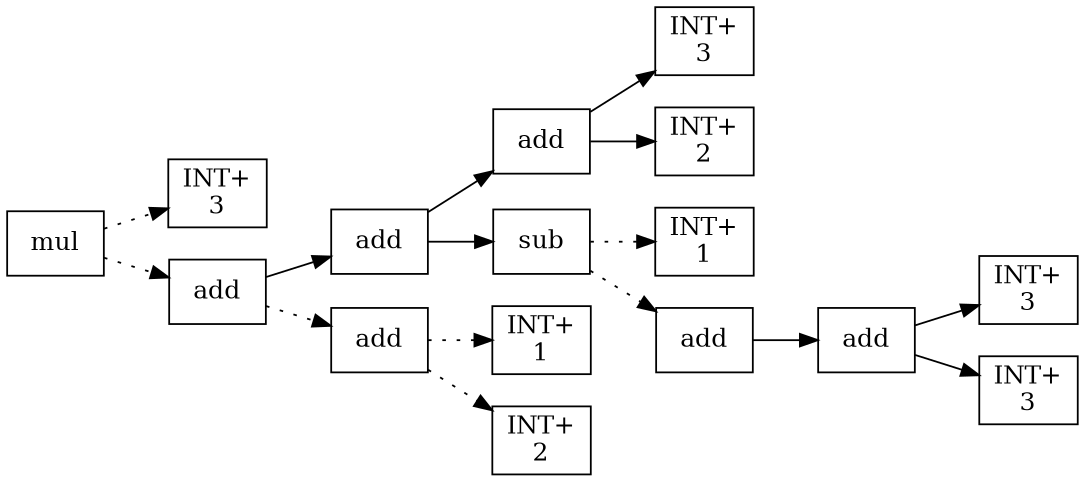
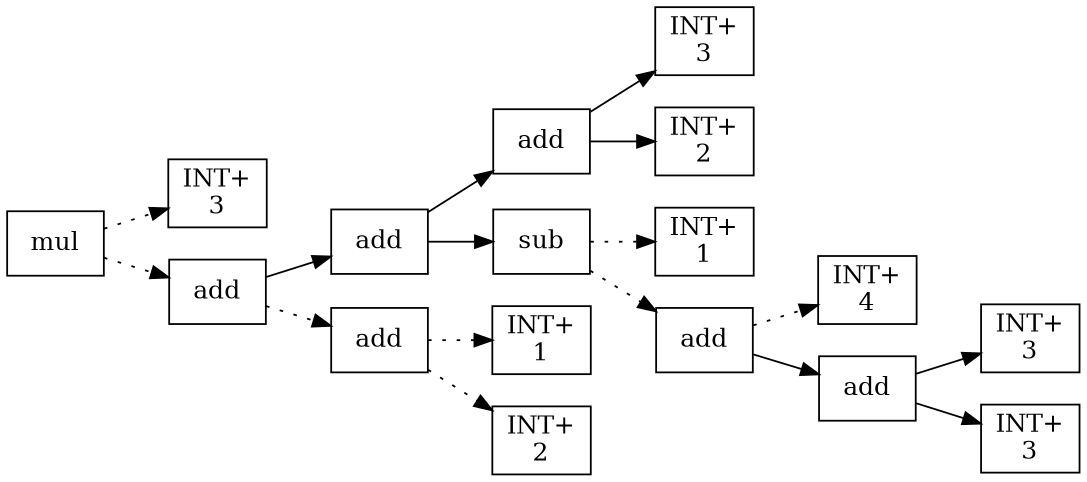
node "INT+ 4": added
